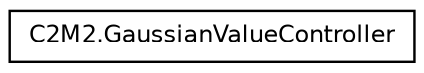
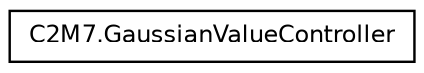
node "C2M2.GaussianValueController": label "C2M2.GaussianValueController" -> "C2M7.GaussianValueController"
